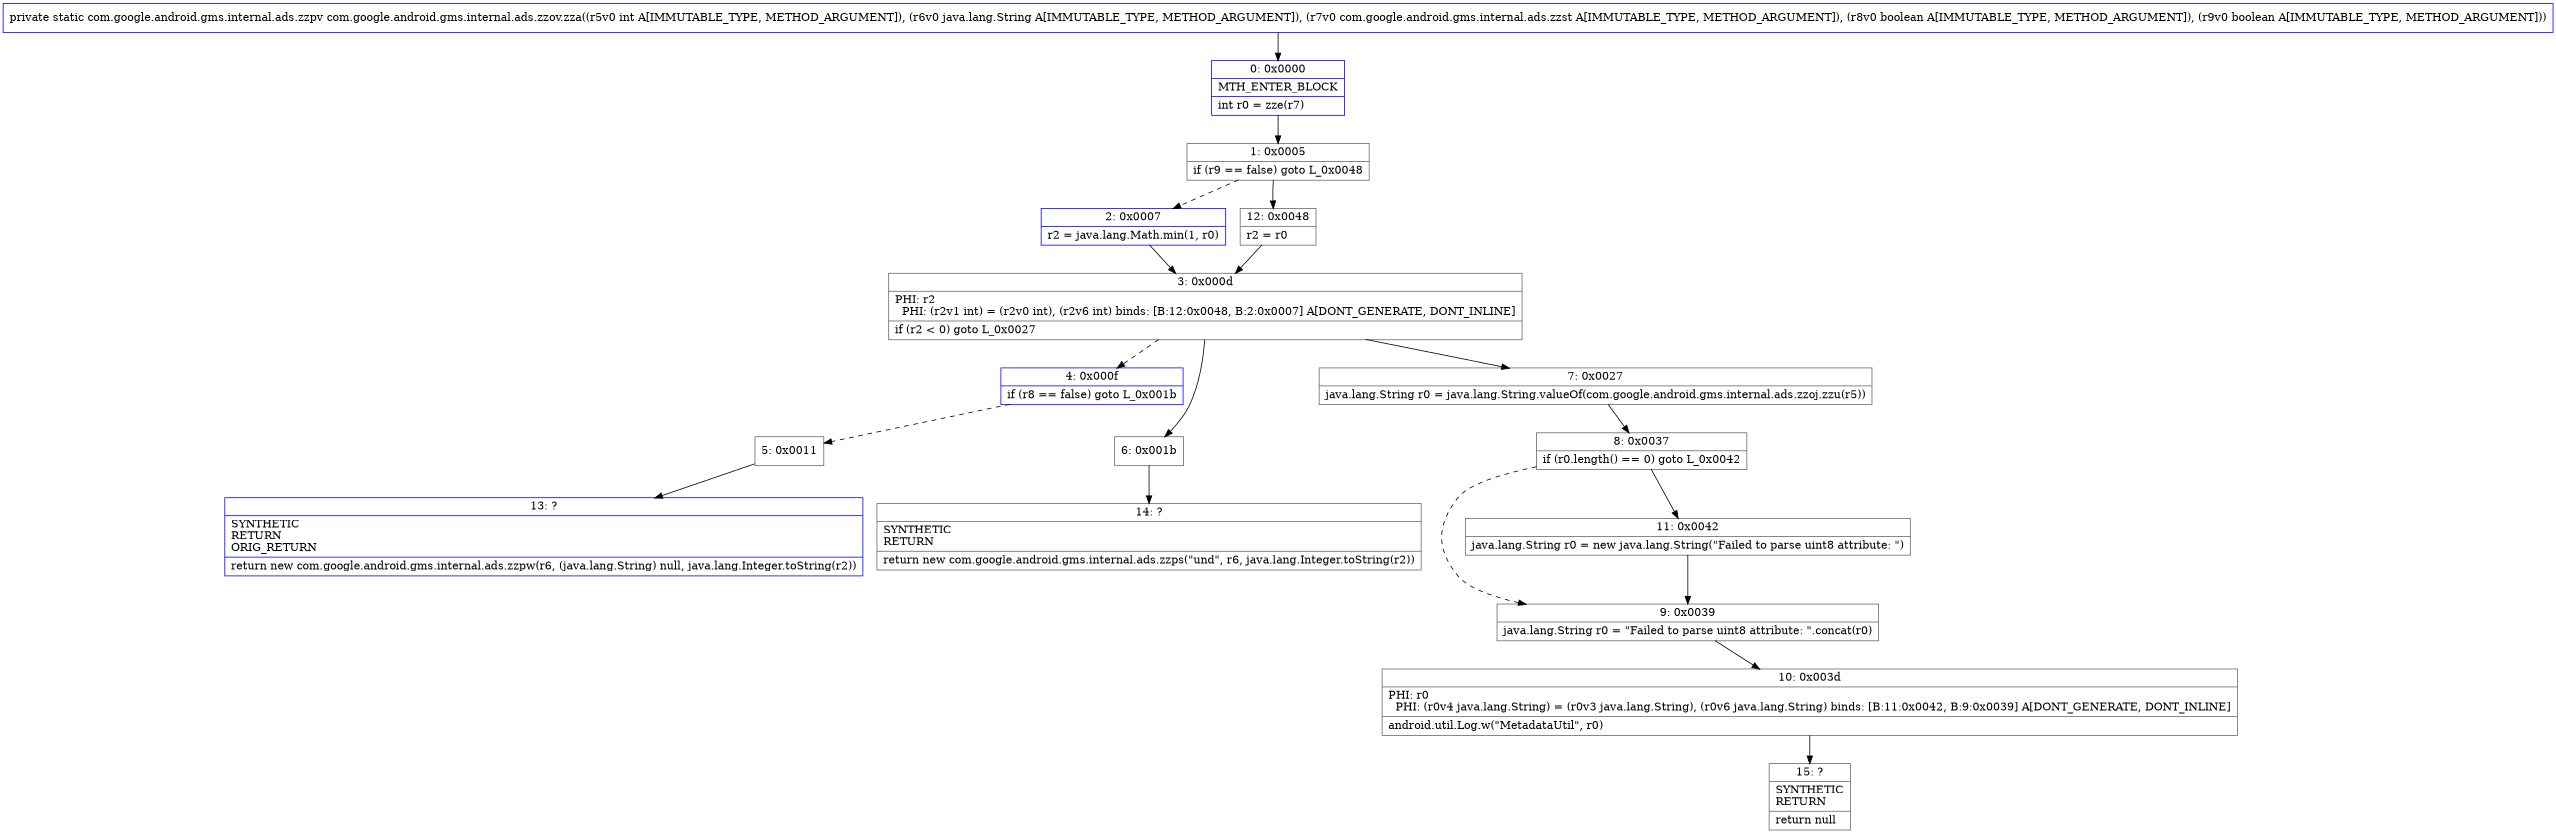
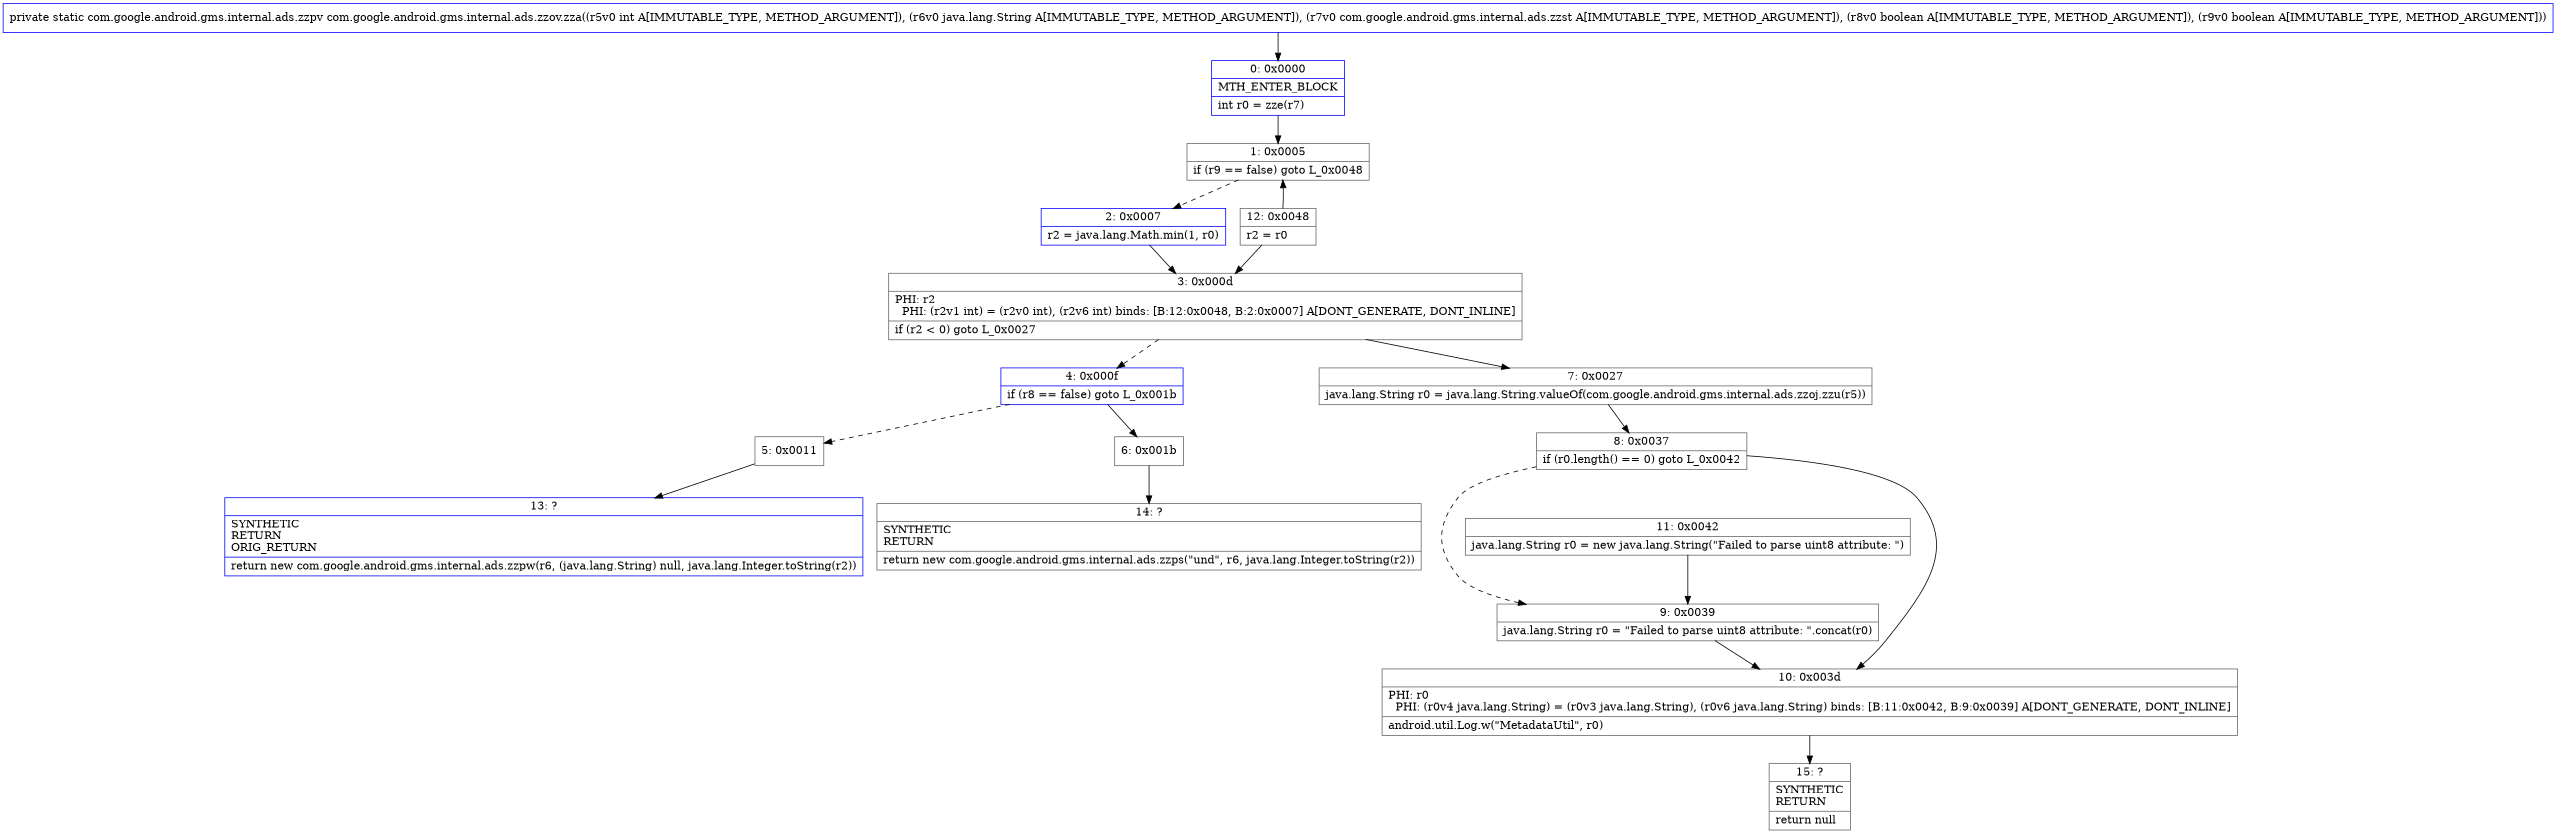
edge "1: 0x0005" -> "12: 0x0048": reversed
edge "3: 0x000d" -> "6: 0x001b": now "4: 0x000f" -> "6: 0x001b"
edge "8: 0x0037" -> "11: 0x0042": now "8: 0x0037" -> "10: 0x003d"
